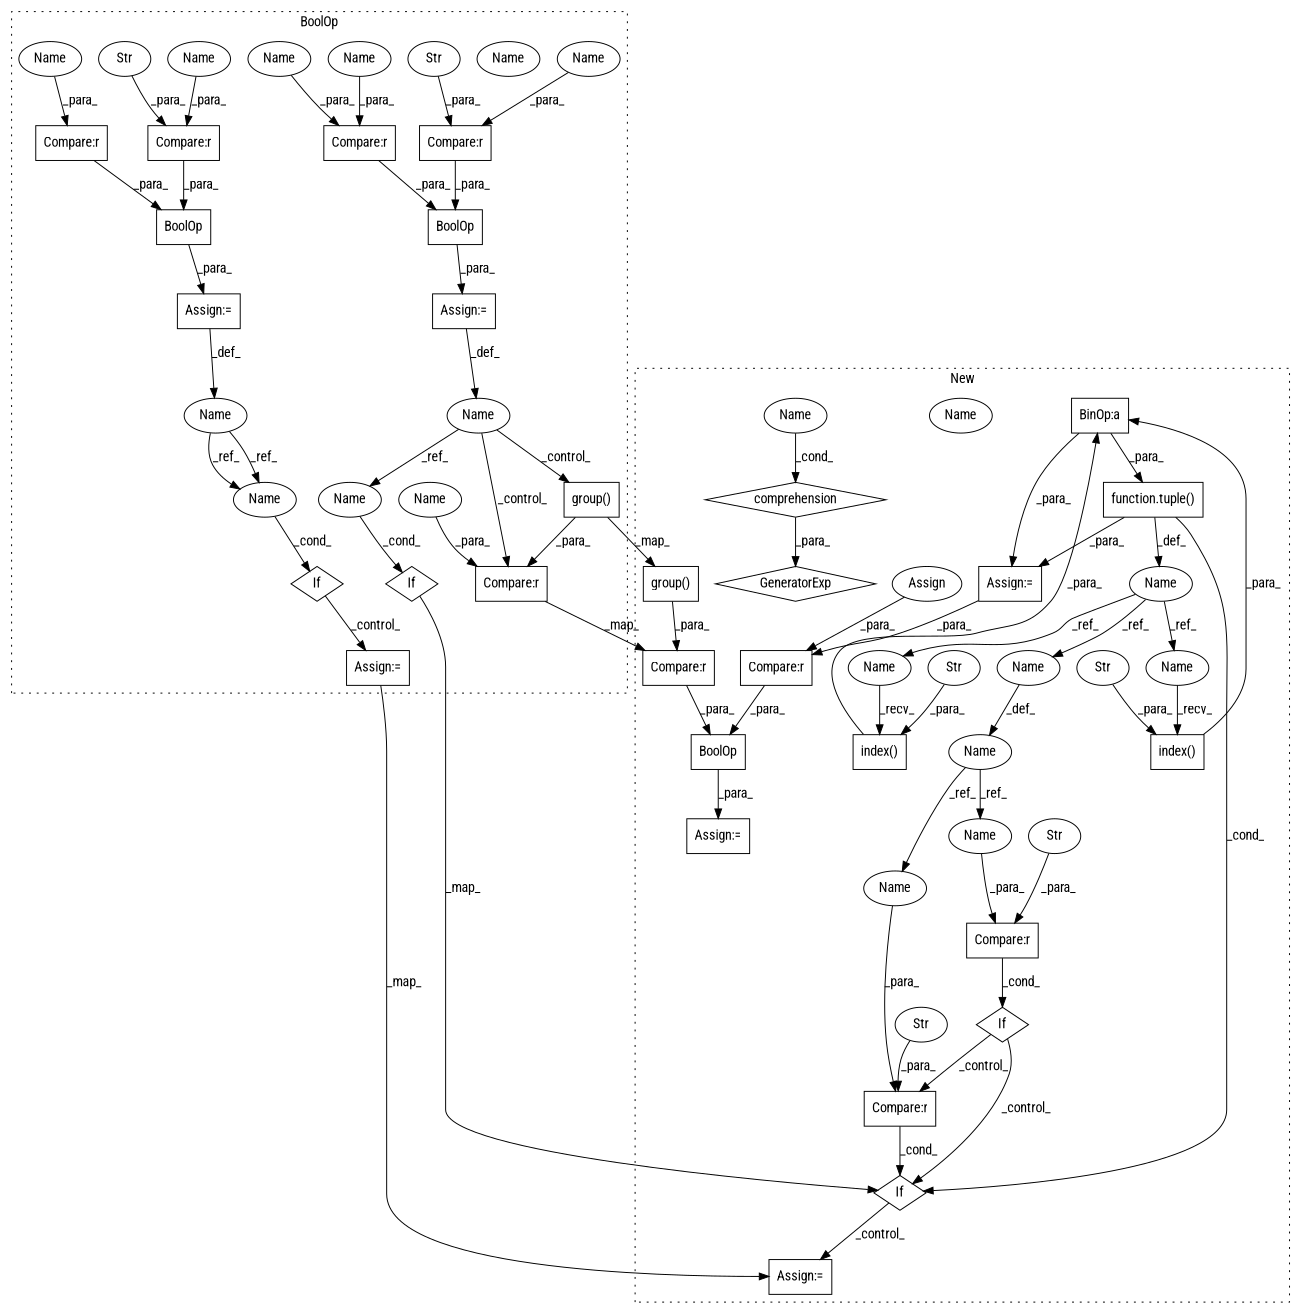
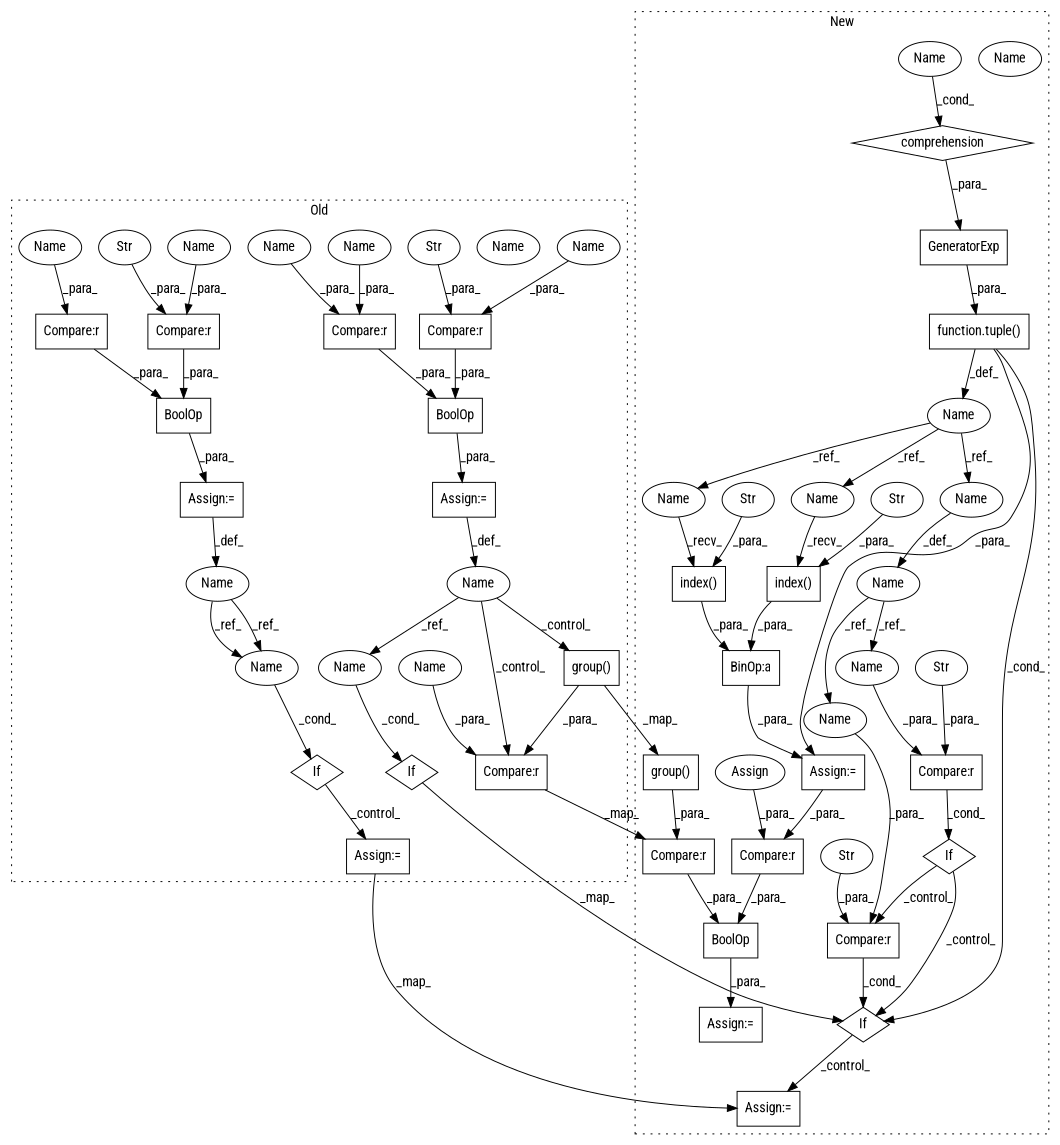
cluster "BoolOp": label "BoolOp" -> "Old"
edge "BinOp:a" -> "function.tuple()": now "GeneratorExp" -> "function.tuple()"
node "GeneratorExp": shape diamond -> box
